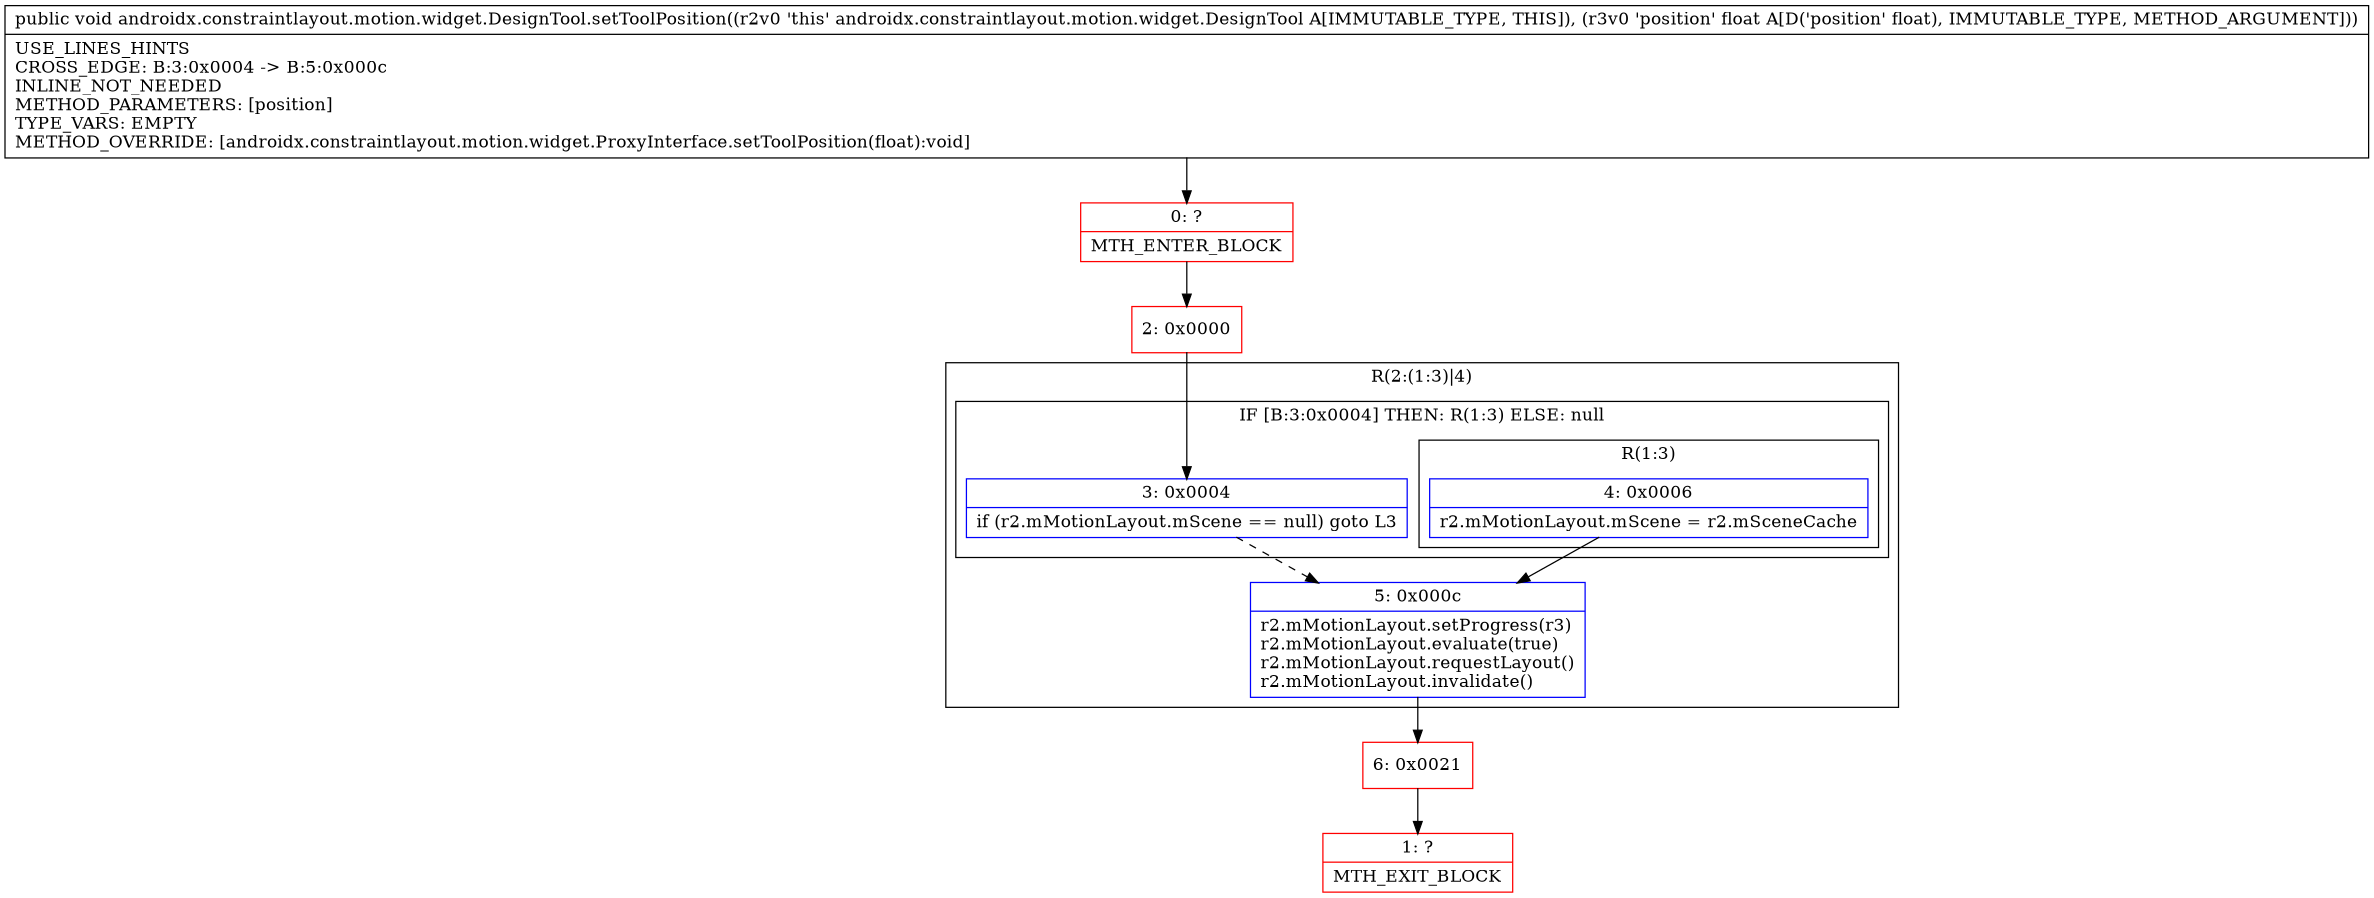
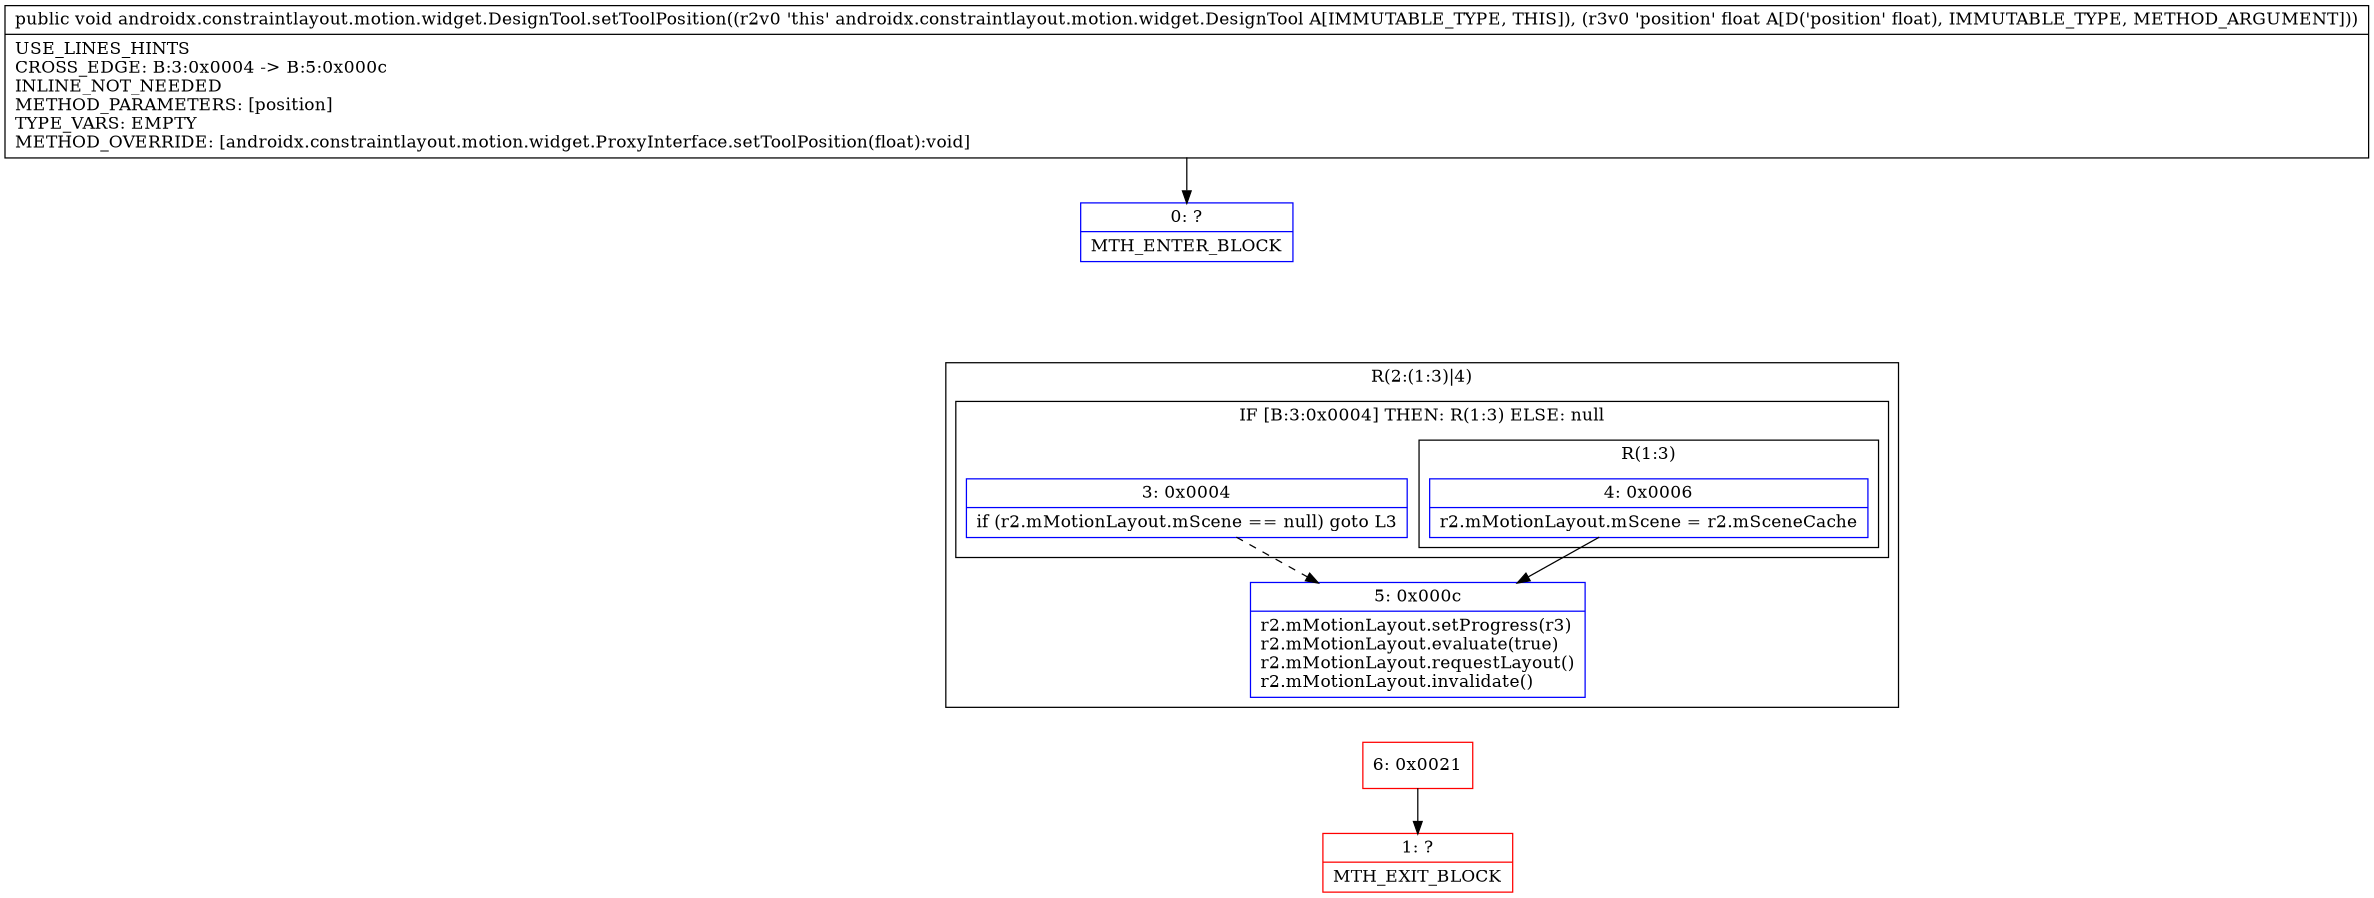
node "0: ?": color red -> blue
node "2: 0x0000": removed
edge "5: 0x000c" -> "6: 0x0021": removed
